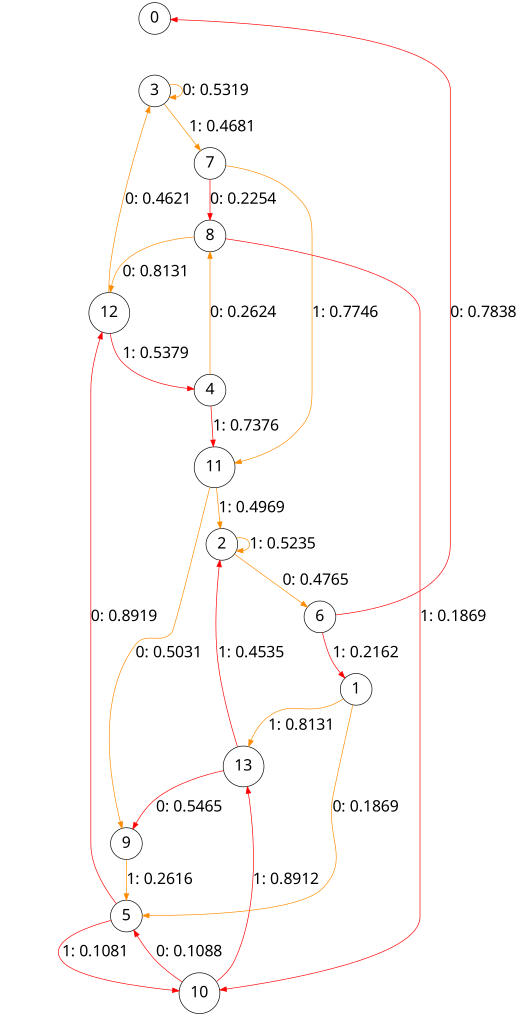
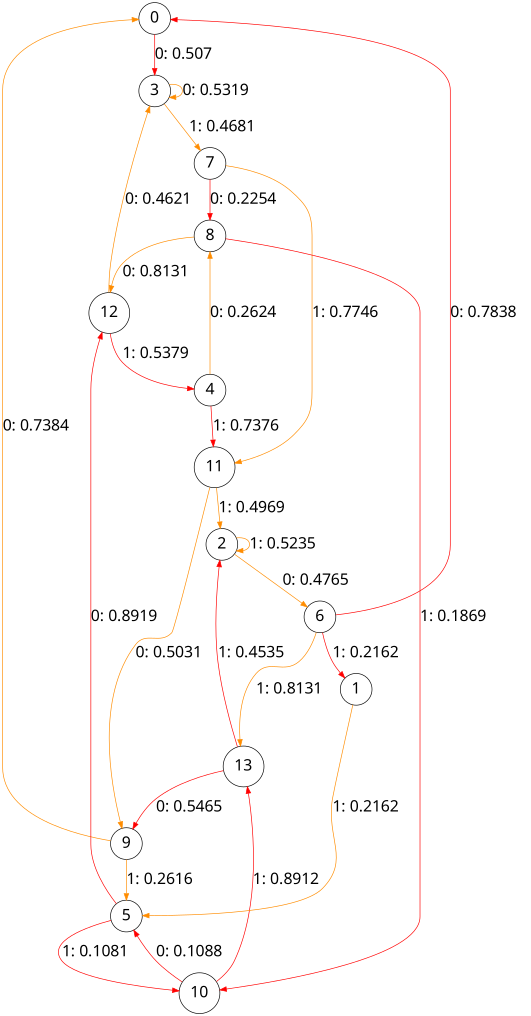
edge "0" -> "3": added, label "0: 0.507"
edge "9" -> "0": added, label "0: 0.7384"
edge "1" -> "13": now "6" -> "13"
edge "1" -> "5": label "0: 0.1869   " -> "1: 0.2162   "
